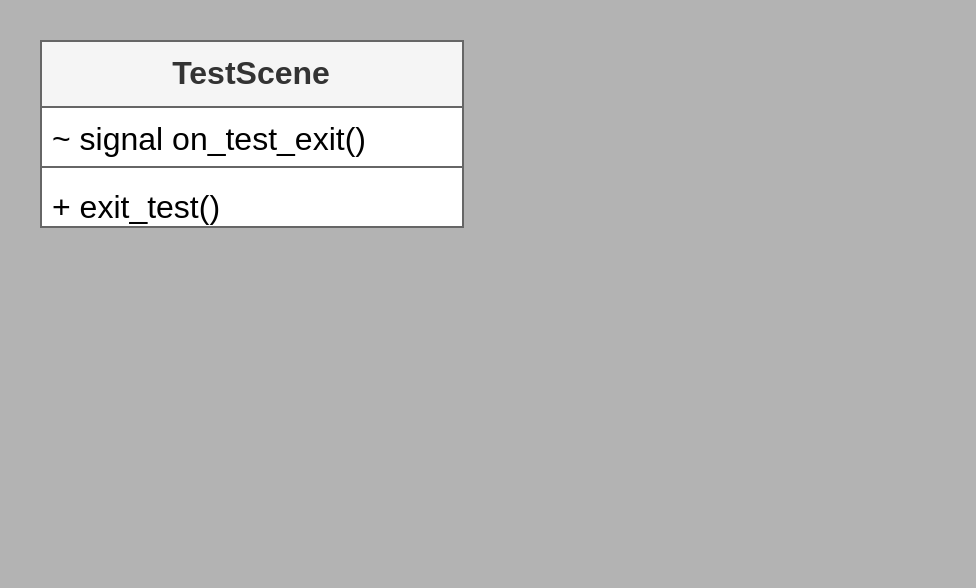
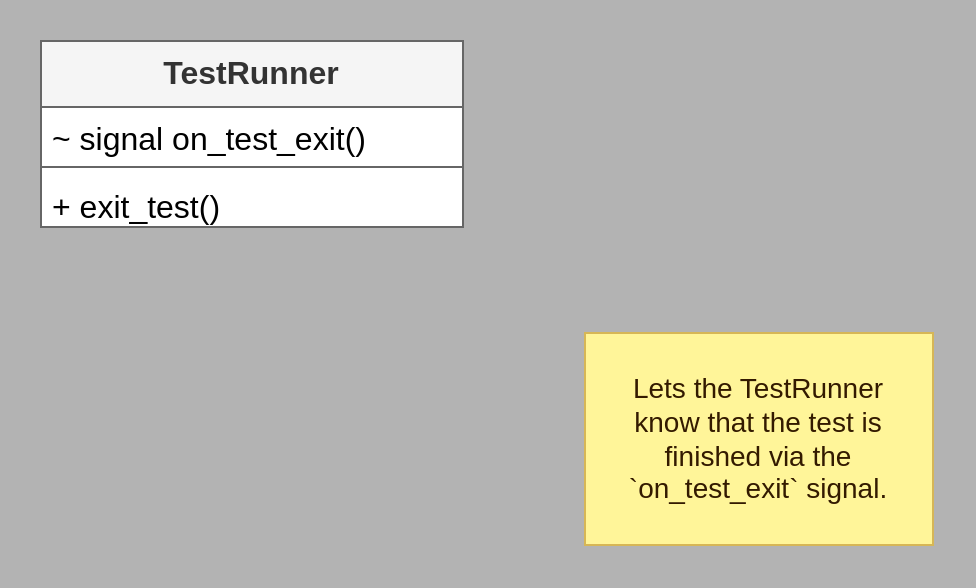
node "TestScene": label "TestScene" -> "TestRunner"
node "Lets the TestRunner know that the test is finished via the `on_test_exit` signal.": added
